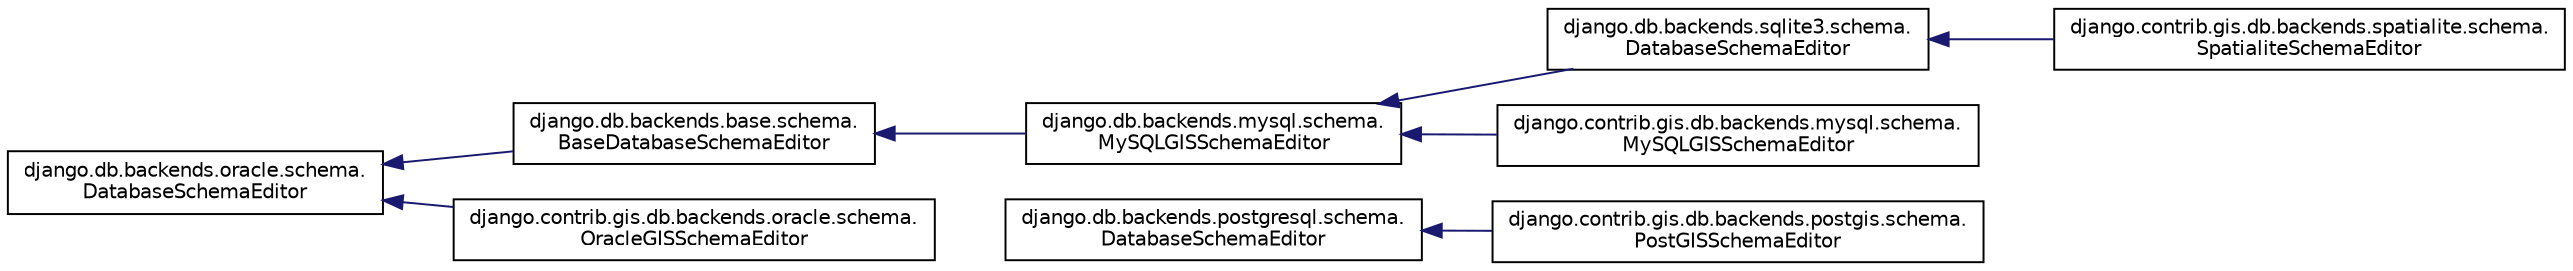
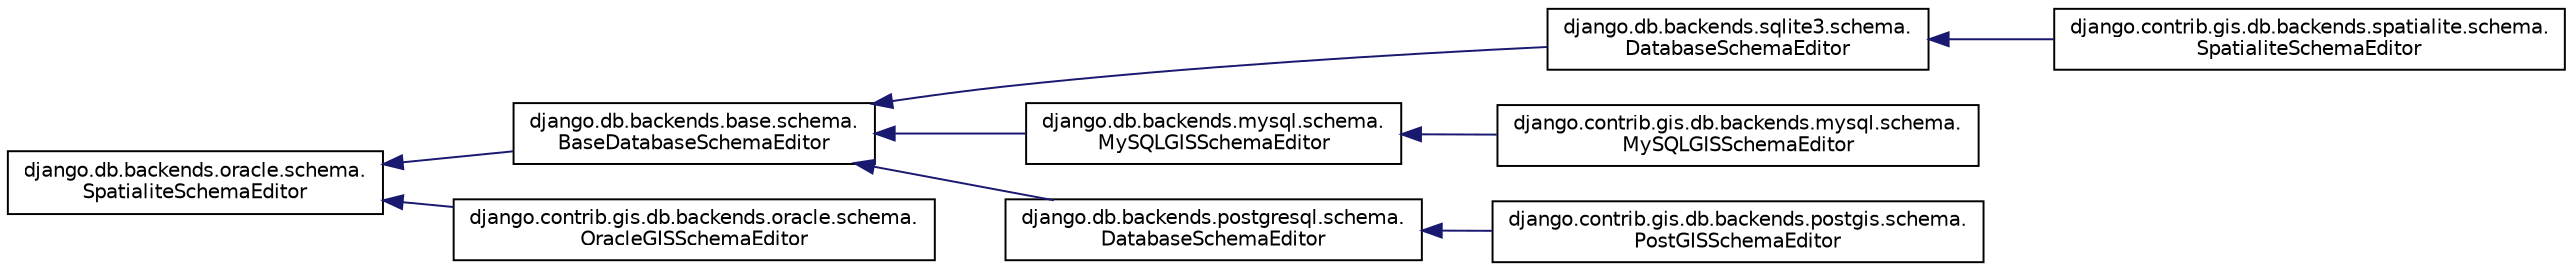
edge "django.db.backends.sqlite3.schema. DatabaseSchemaEditor" -> "django.db.backends.mysql.schema. MySQLGISSchemaEditor": now "django.db.backends.sqlite3.schema. DatabaseSchemaEditor" -> "django.db.backends.base.schema. BaseDatabaseSchemaEditor"
node "django.db.backends.oracle.schema. DatabaseSchemaEditor": label "django.db.backends.oracle.schema. DatabaseSchemaEditor" -> "django.db.backends.oracle.schema. SpatialiteSchemaEditor"
edge "django.db.backends.postgresql.schema. DatabaseSchemaEditor" -> "django.db.backends.base.schema. BaseDatabaseSchemaEditor": added
